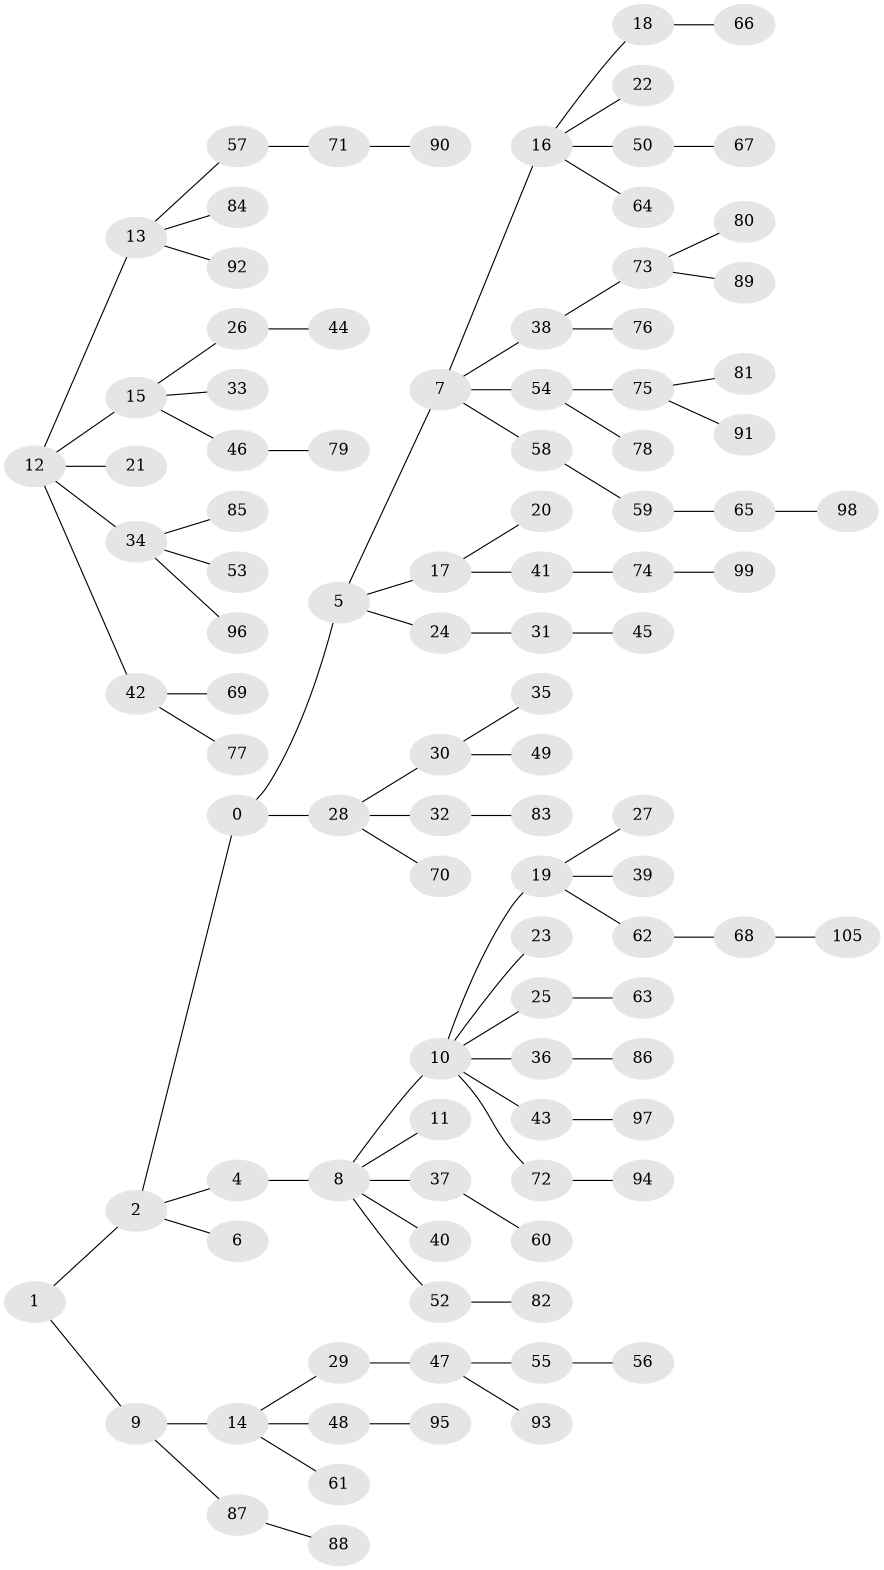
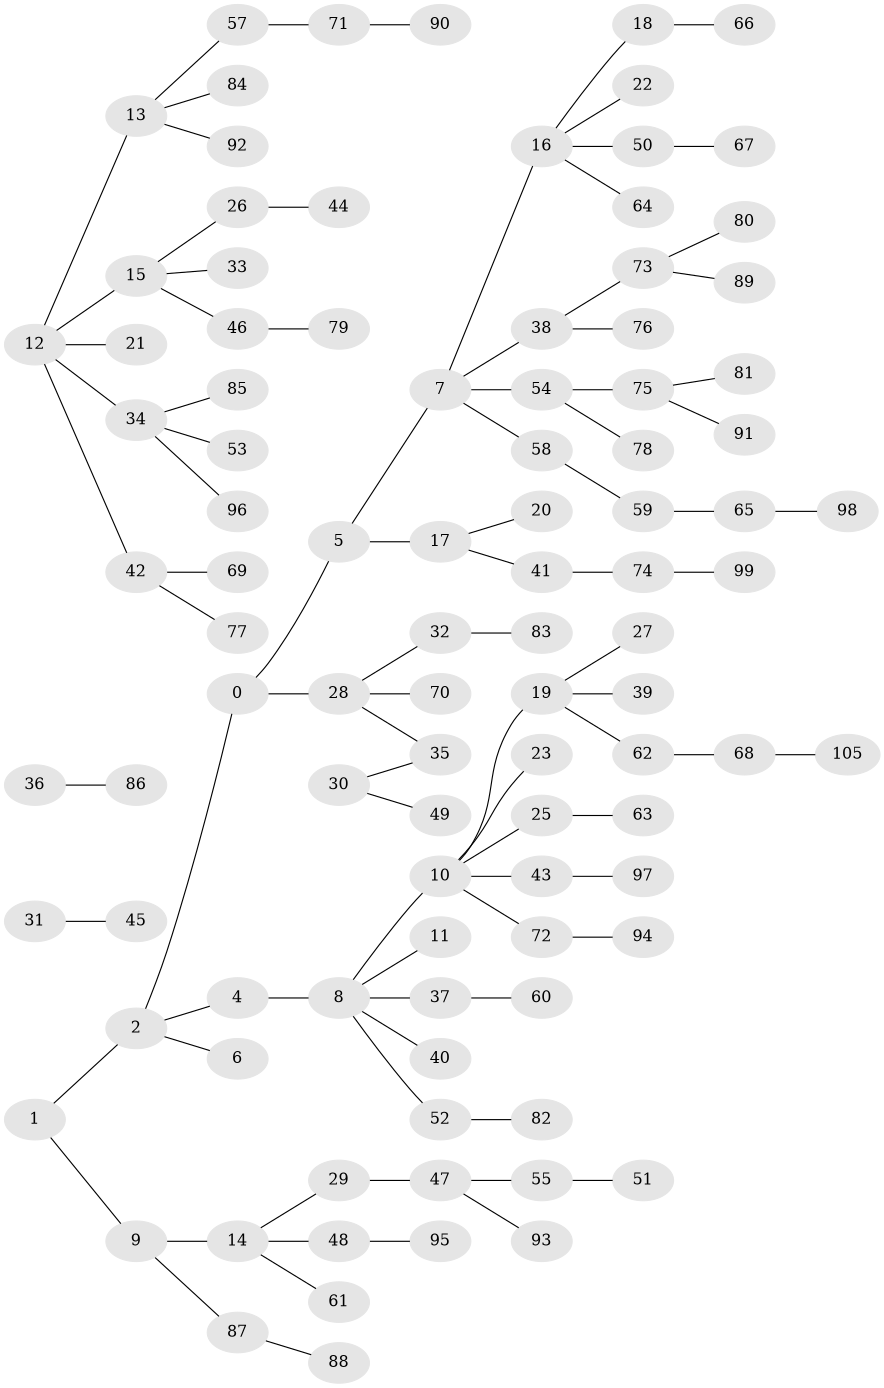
node "24": removed
edge "30" -- "28": now "35" -- "28"
edge "10" -- "36": removed
node "56": label "56" -> "51"
